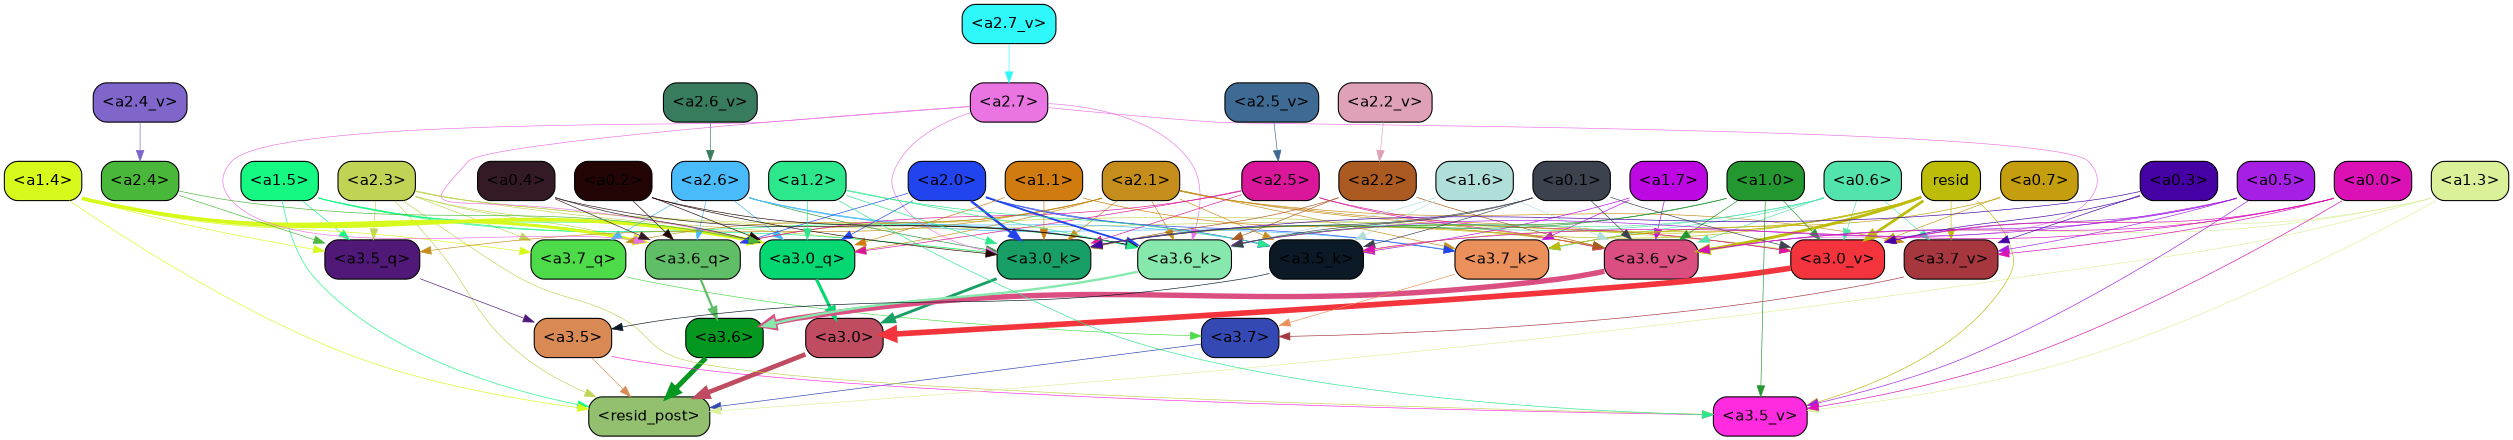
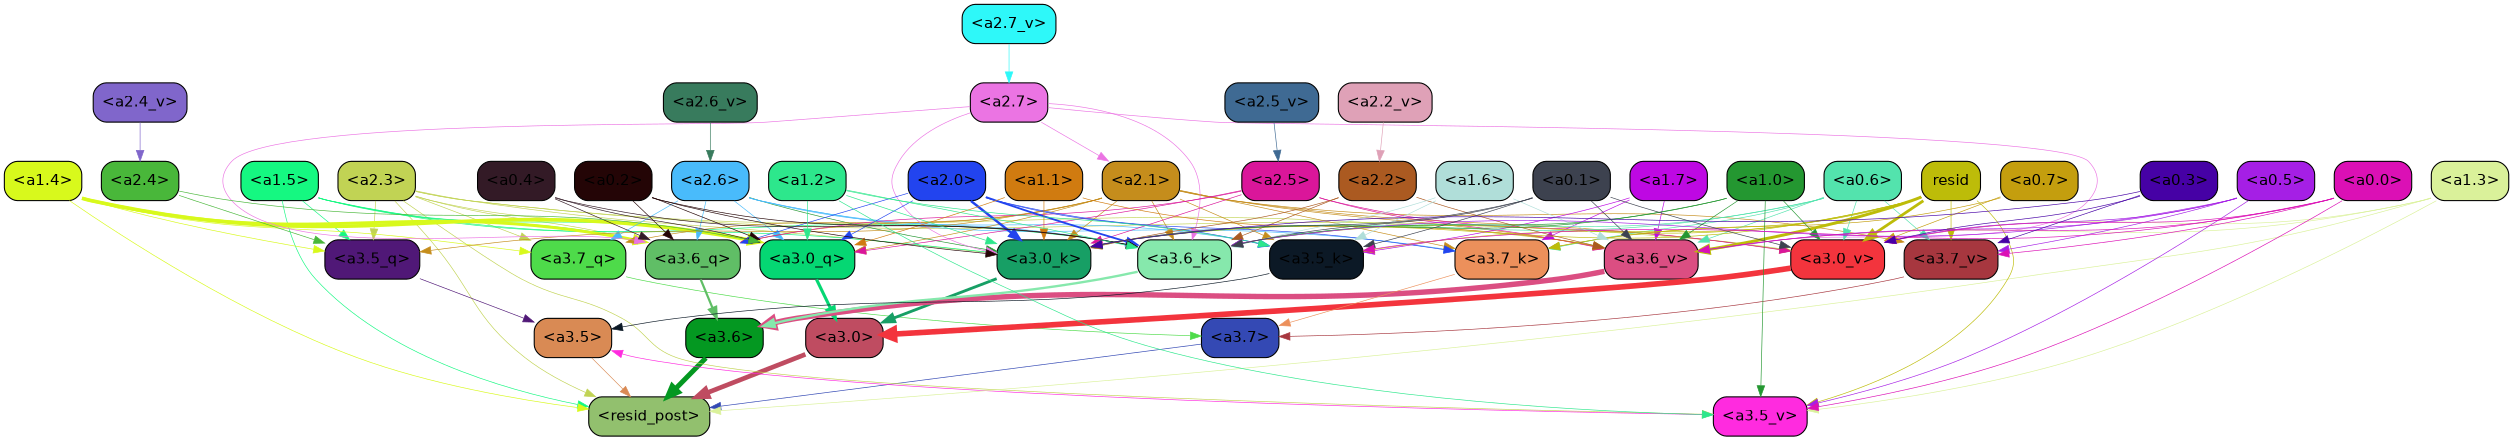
edge "<a2.7>" -> "<a3.0_q>": now "<a2.7>" -> "<a2.1>"
edge "<a3.5>" -> "<a3.5_v>": reversed
